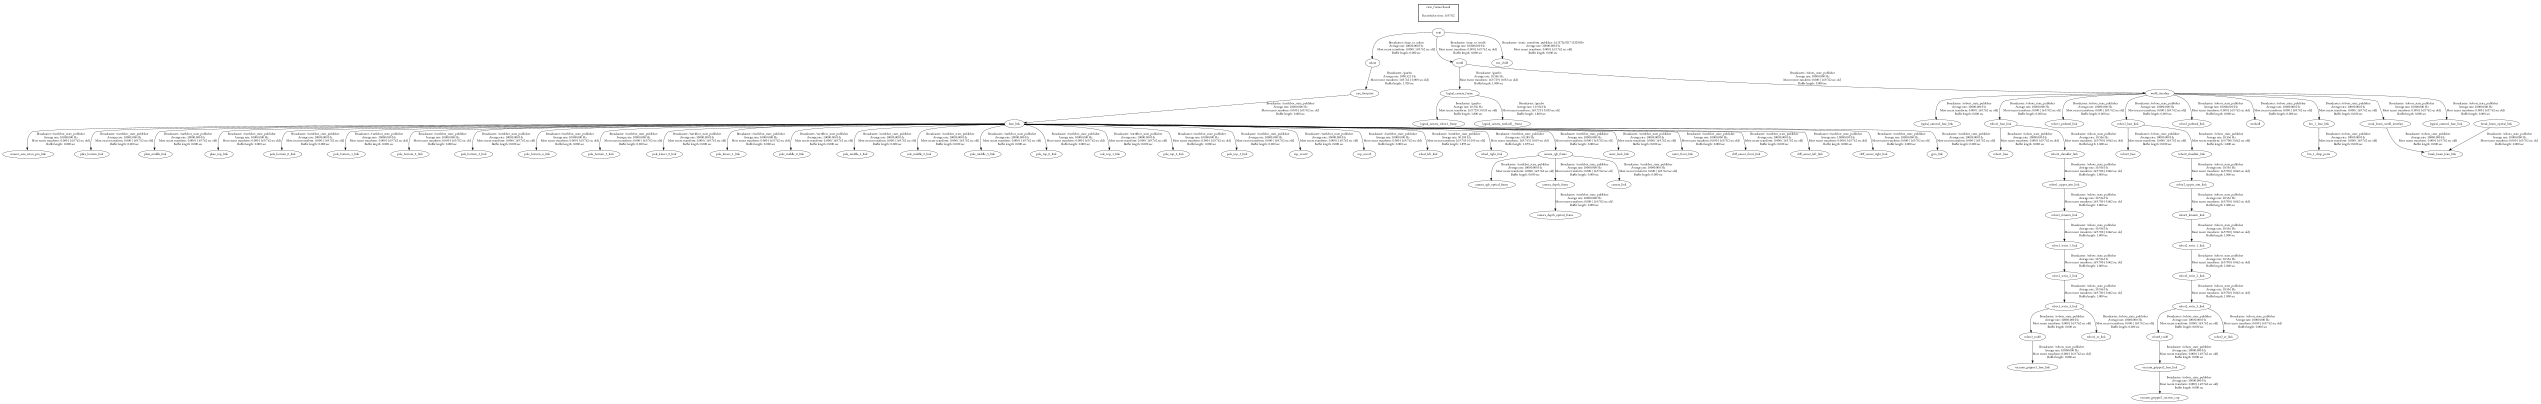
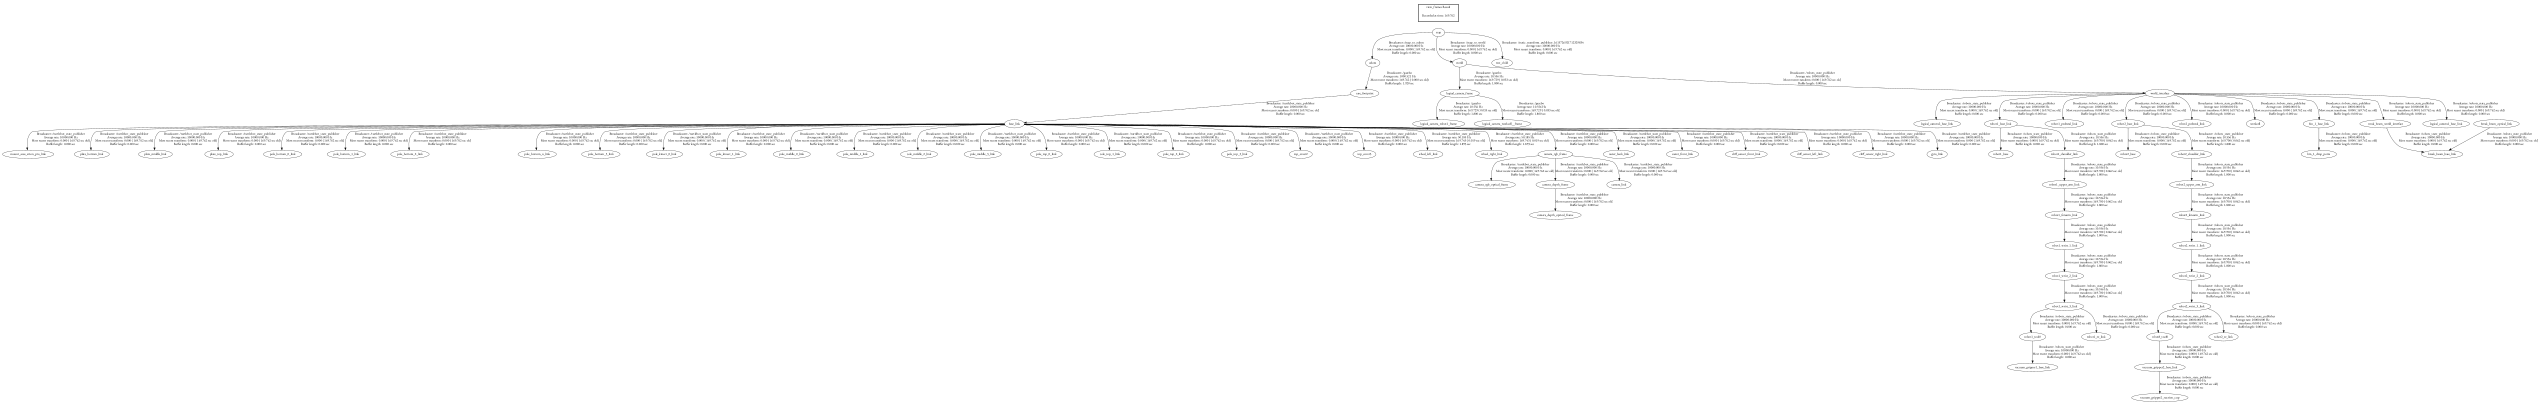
node "pole_bottom_3_link": removed
